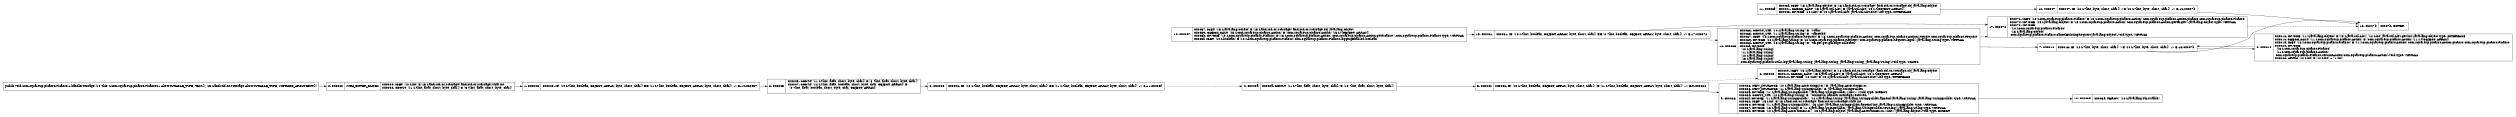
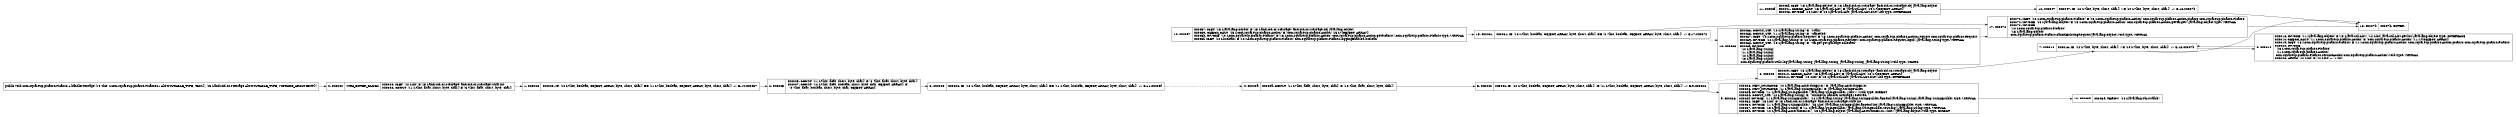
edge "17: 0x0072" -> "18: 0x007b": style dashed -> solid
edge "16: 0x0063" -> "7: 0x0016": now "6: 0x000e" -> "7: 0x0016"
